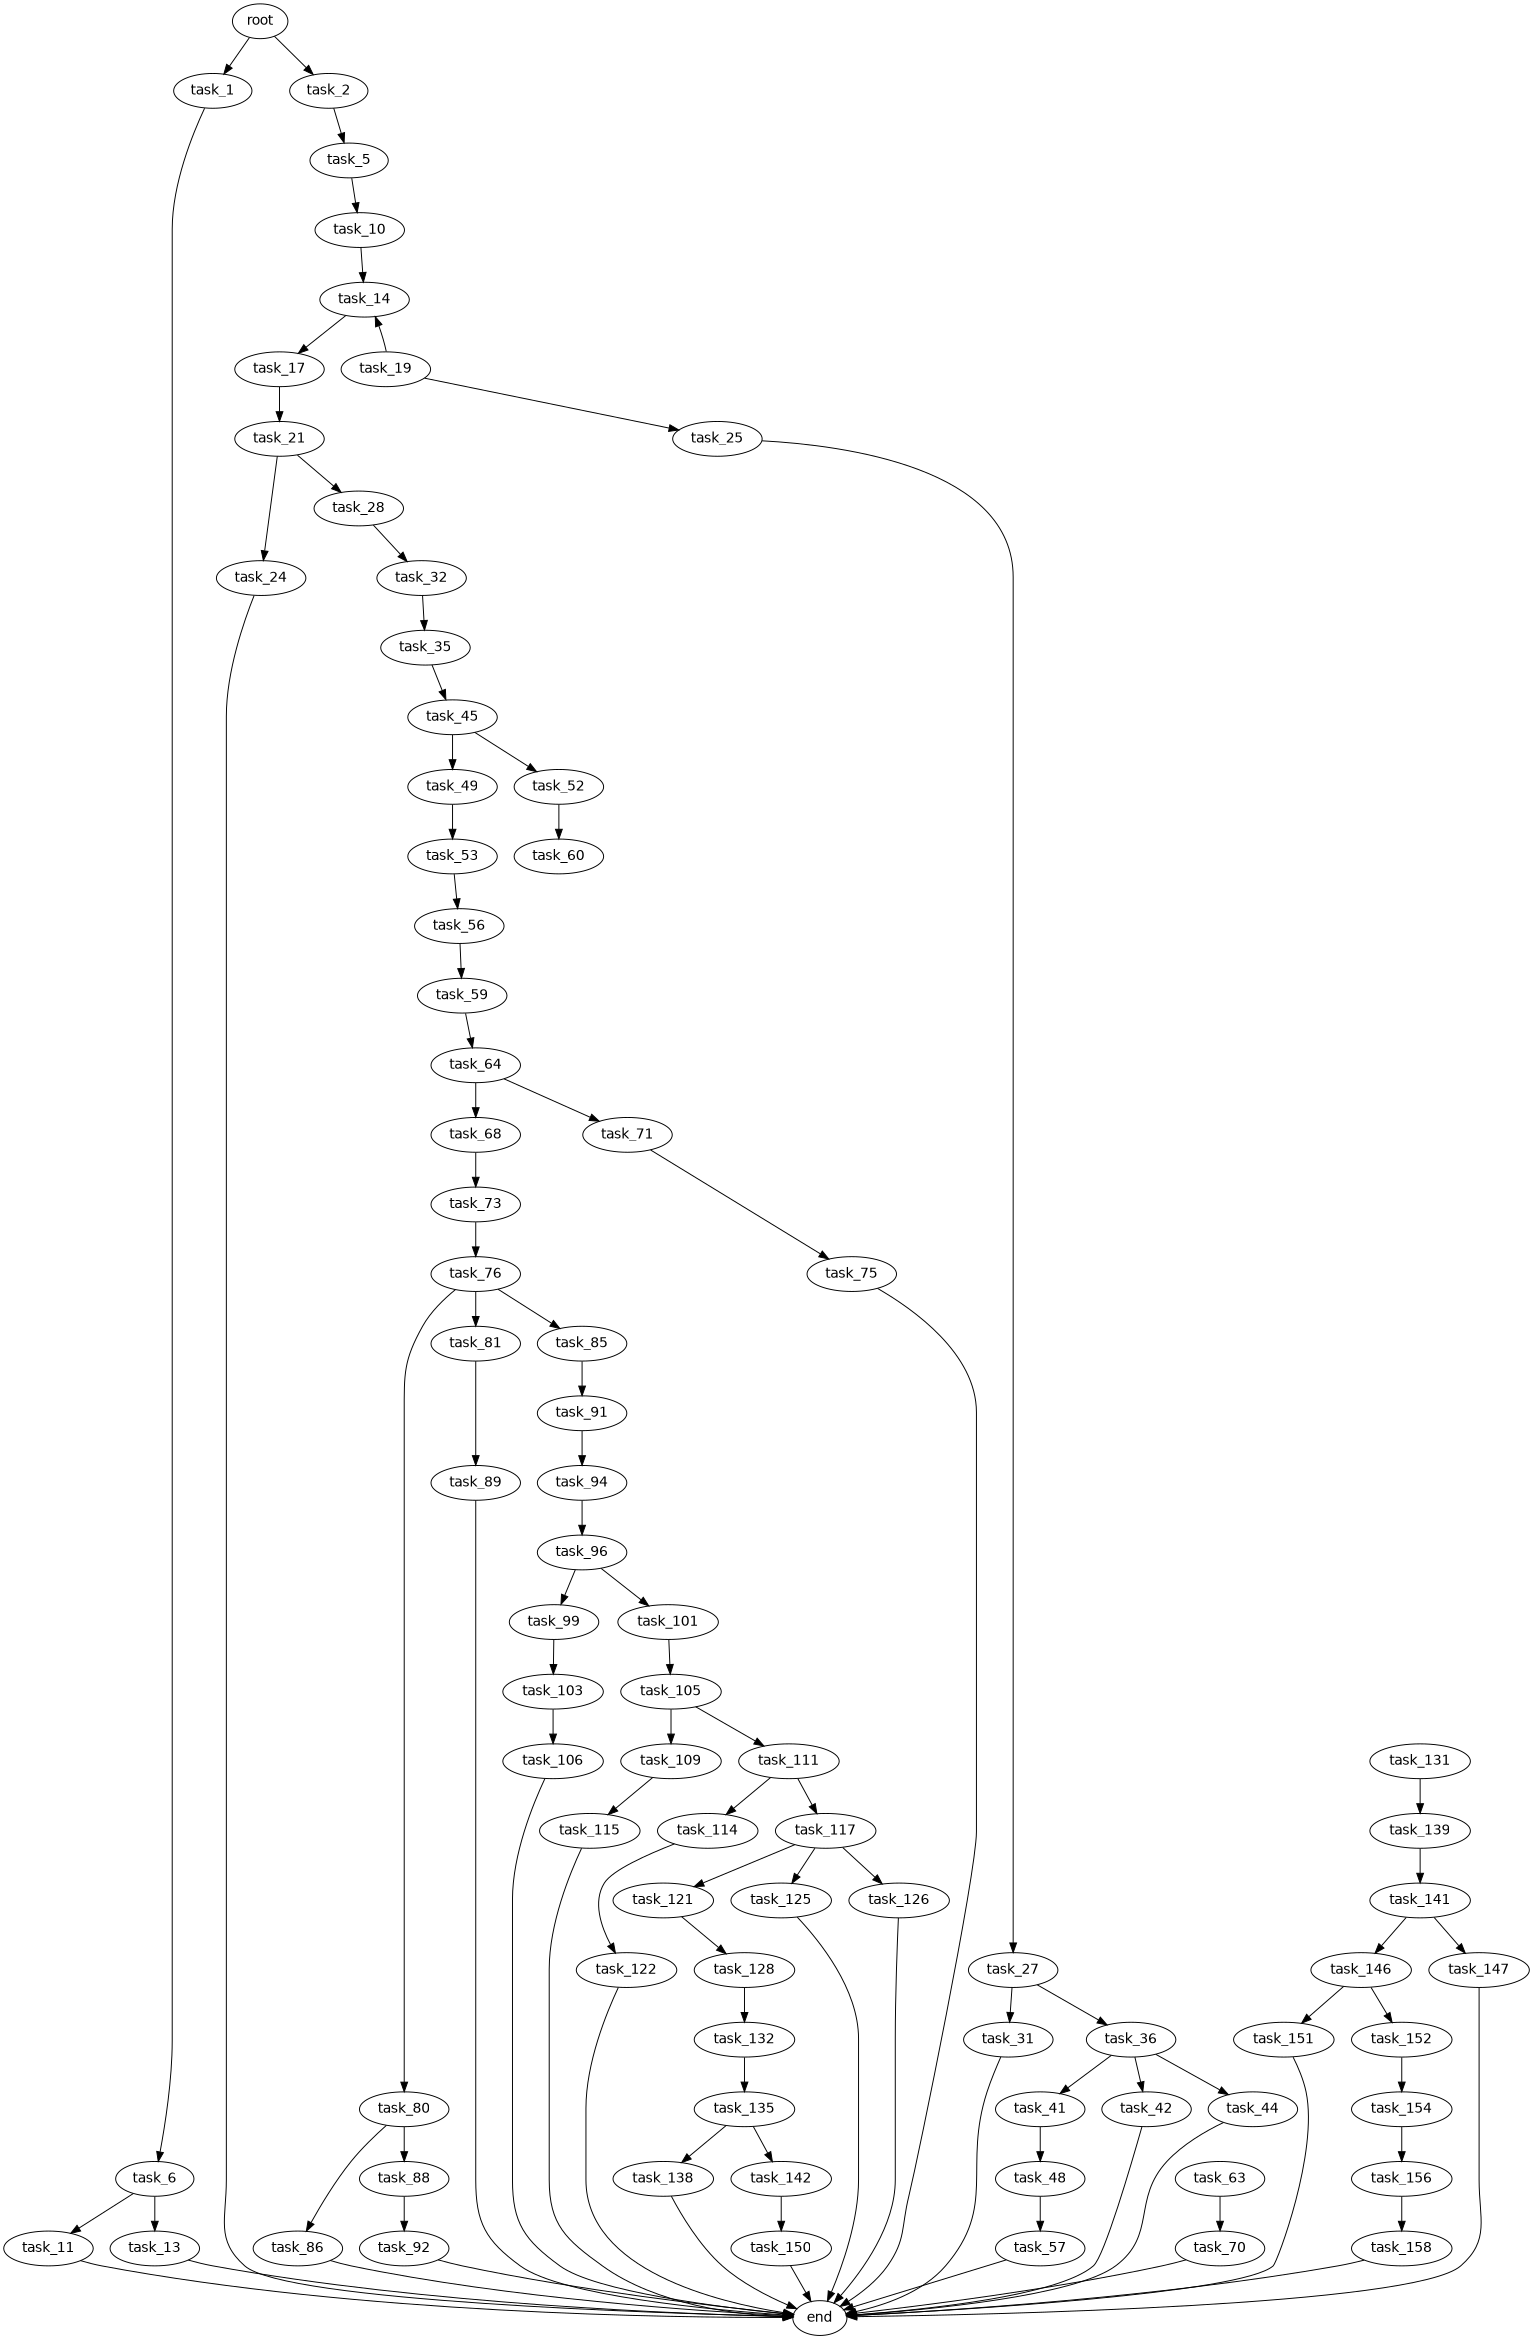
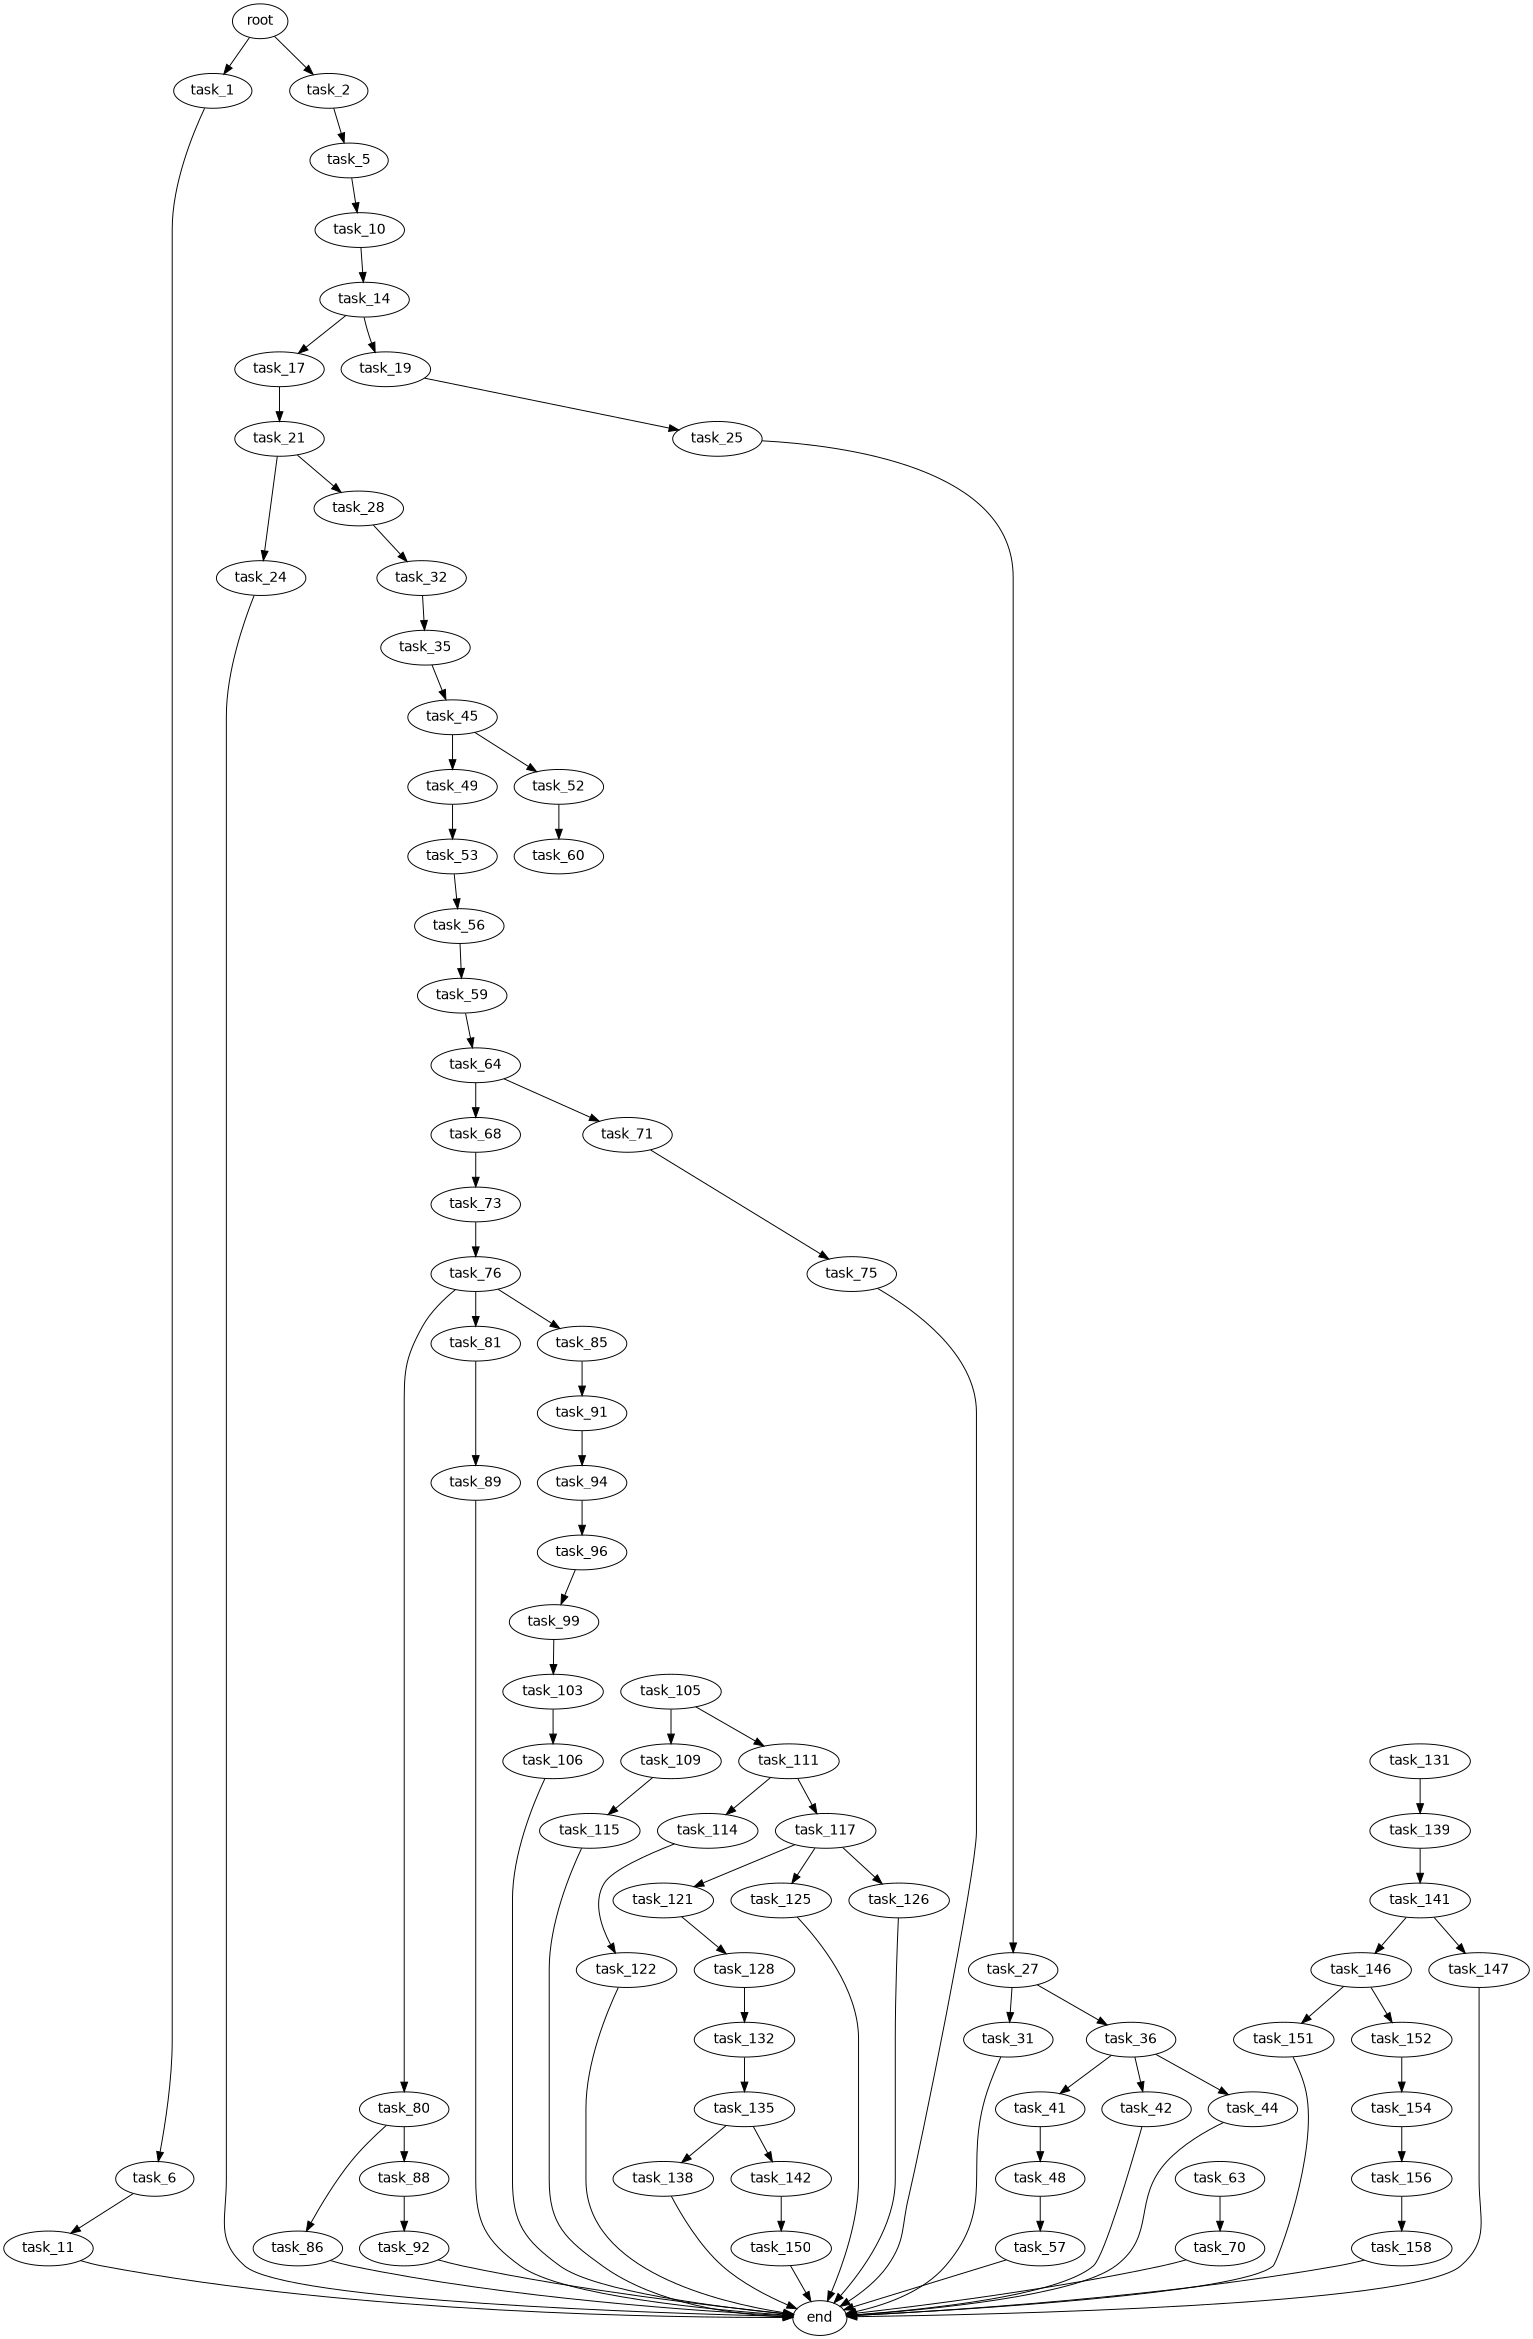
edge "task_19" -> "task_14": reversed
node "task_101": removed
node "task_13": removed
